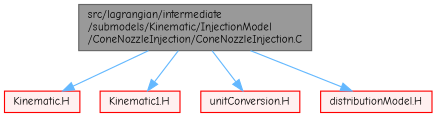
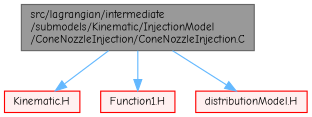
node "Kinematic1.H": label "Kinematic1.H" -> "Function1.H"
node "unitConversion.H": removed
